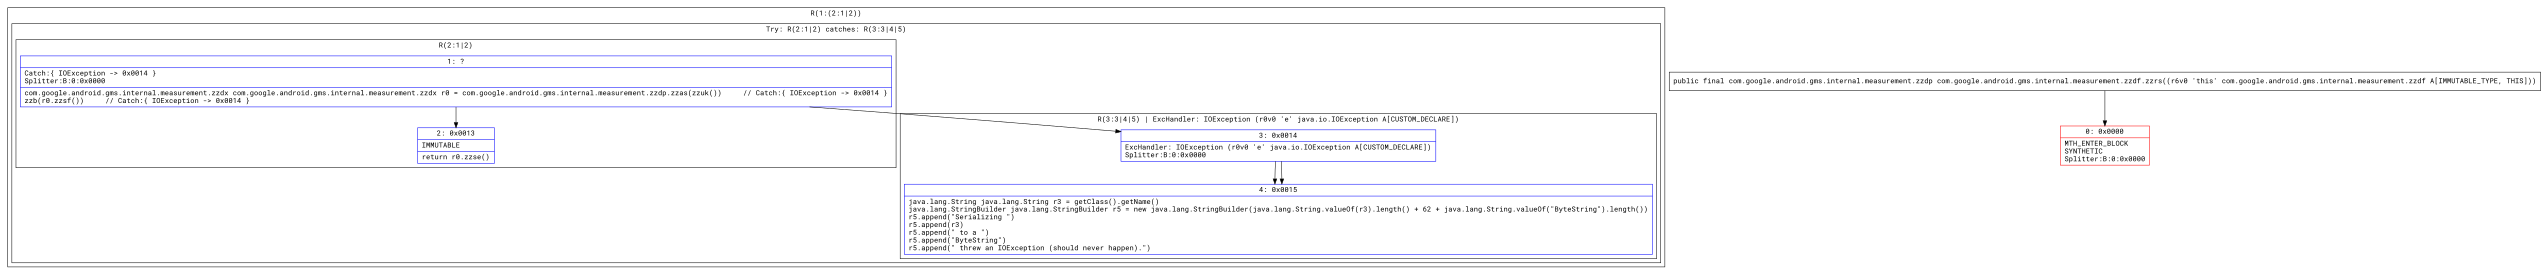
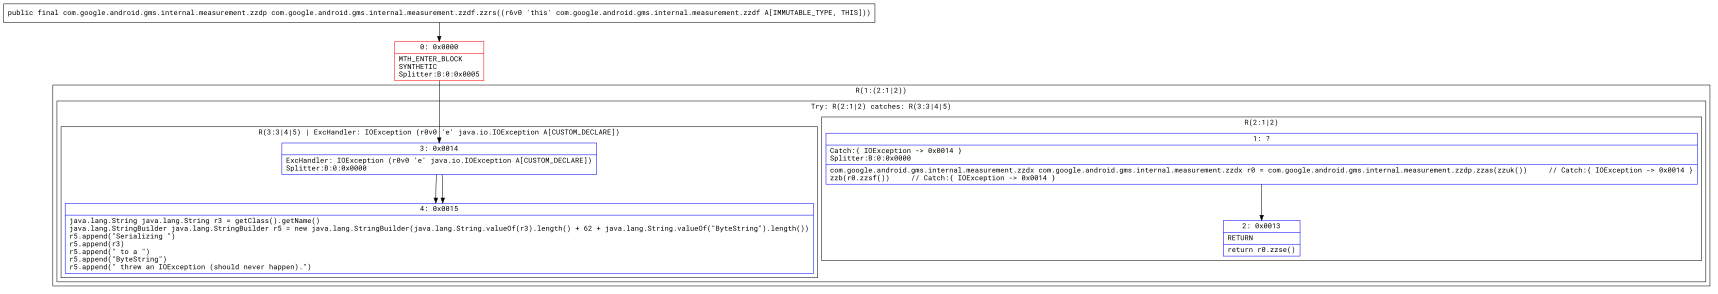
edge "1: ?" -> "3: 0x0014": now "0: 0x0000" -> "3: 0x0014"
node "2: 0x0013": text "IMMUTABLE" -> "RETURN"
node "0: 0x0000": text "Splitter:B:0:0x0000" -> "Splitter:B:0:0x0005"
